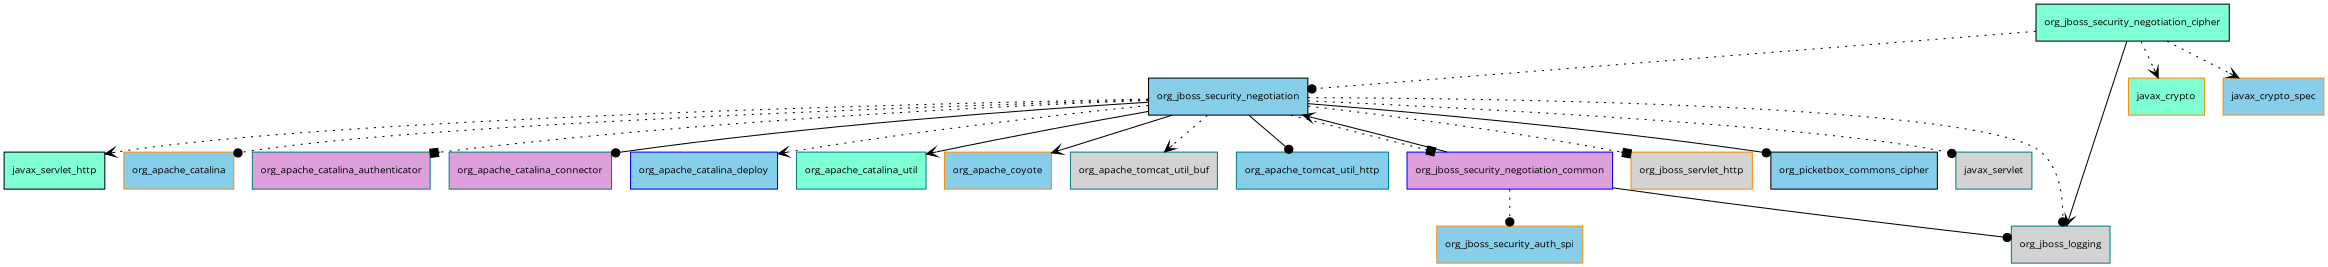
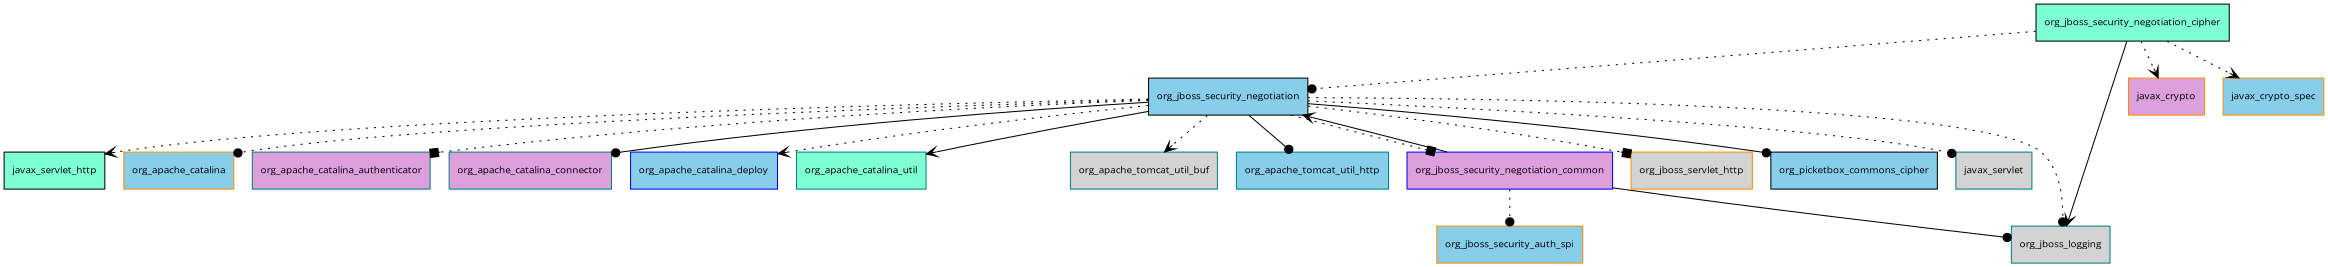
node "javax_crypto": fillcolor aquamarine -> plum
node "org_apache_coyote": removed
